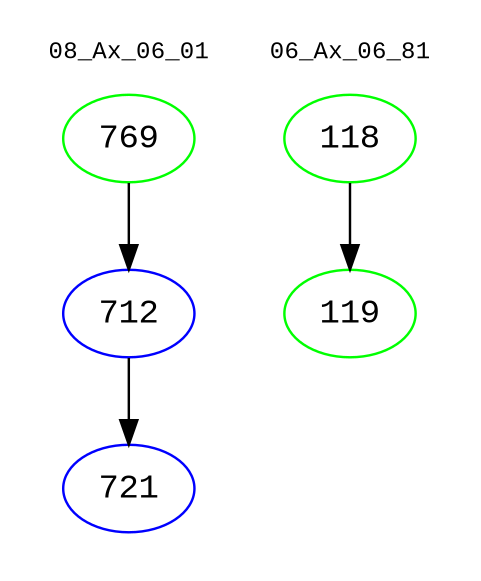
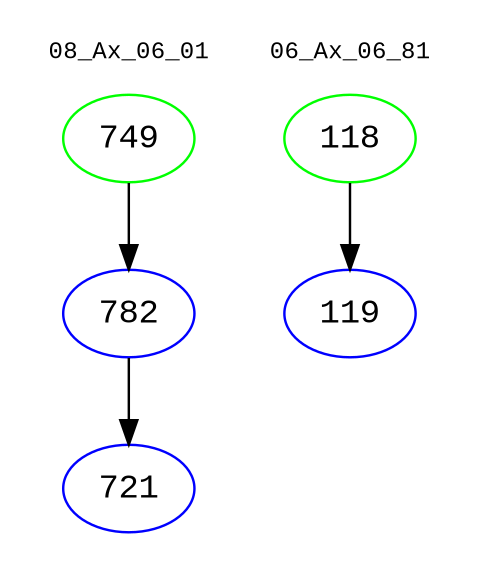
node "769": label "769" -> "749"
node "712": label "712" -> "782"
node "119": color green -> blue
